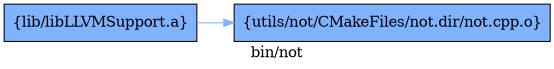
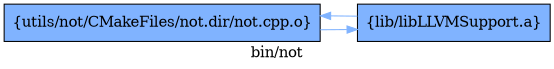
edge "{utils/not/CMakeFiles/not.dir/not.cpp.o}" -> "{lib/libLLVMSupport.a}": added
